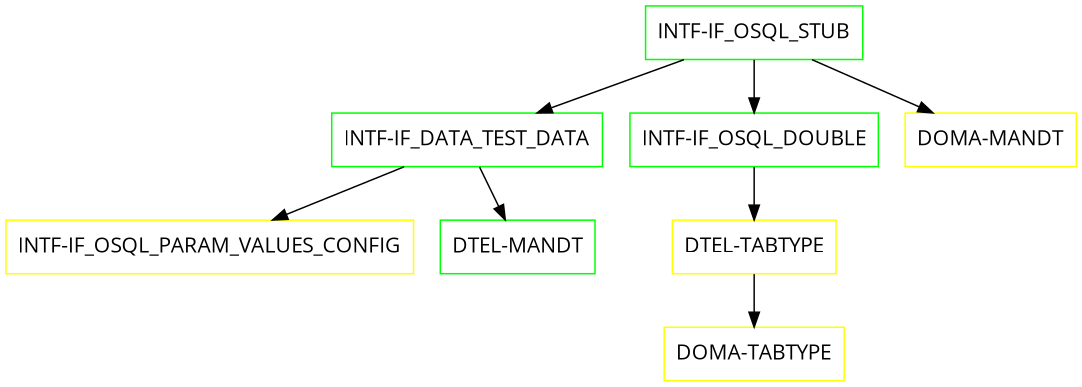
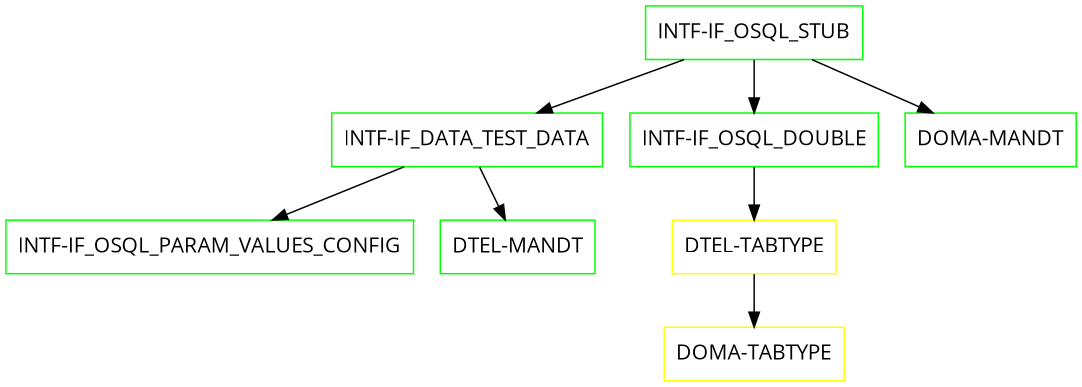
node "DOMA-MANDT": color yellow -> green
node "INTF-IF_OSQL_PARAM_VALUES_CONFIG": color yellow -> green
